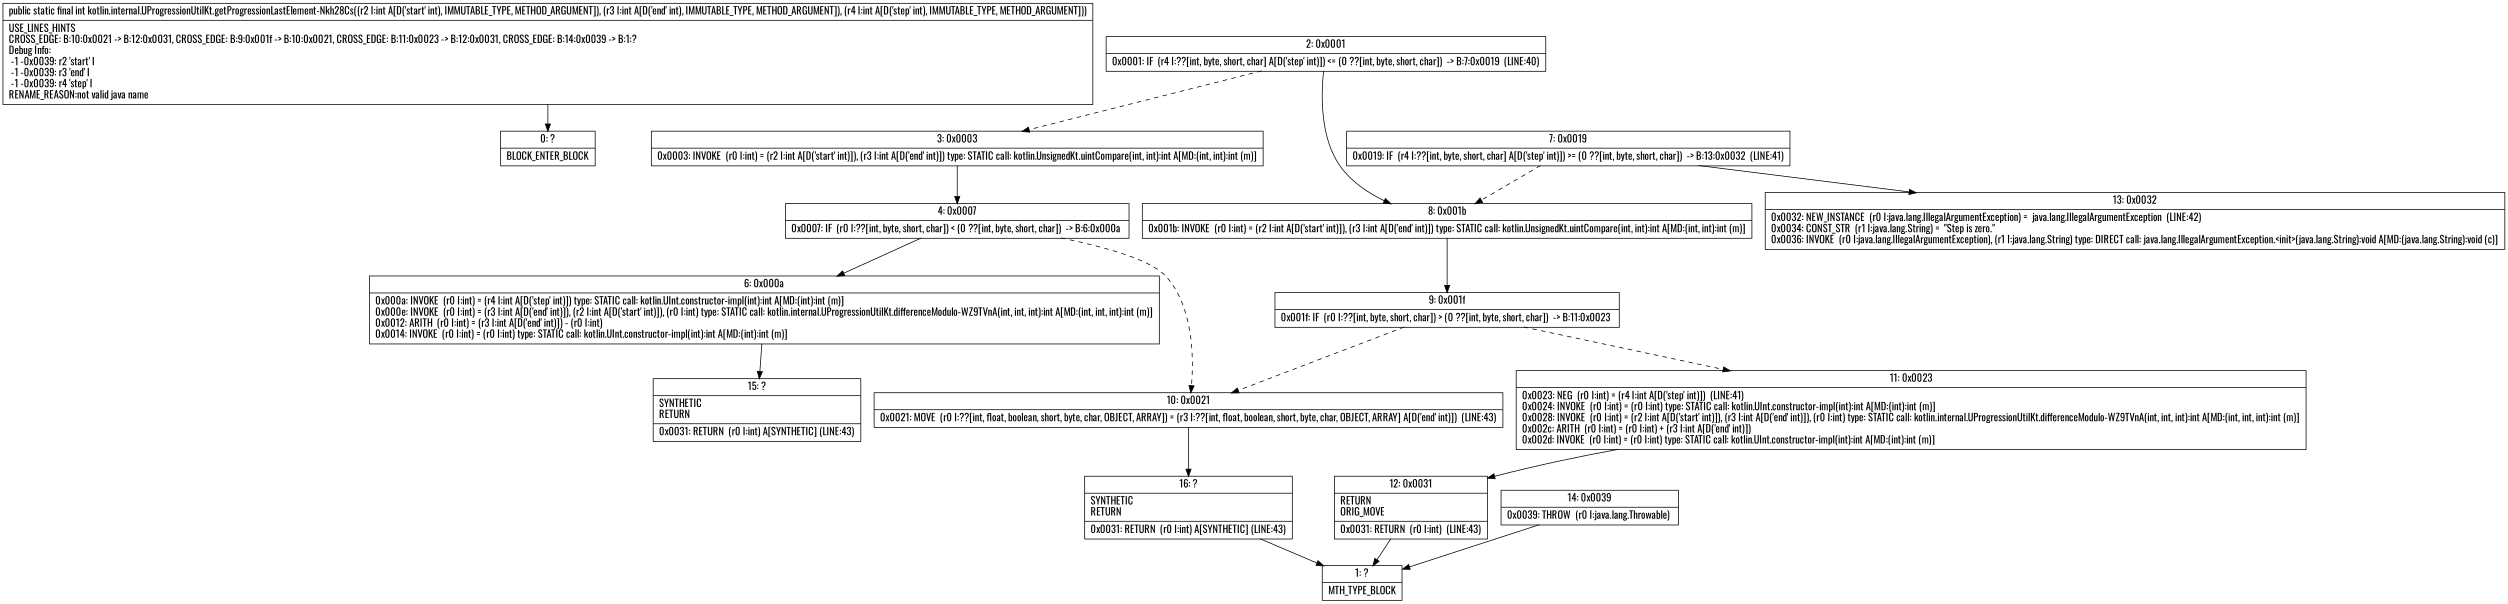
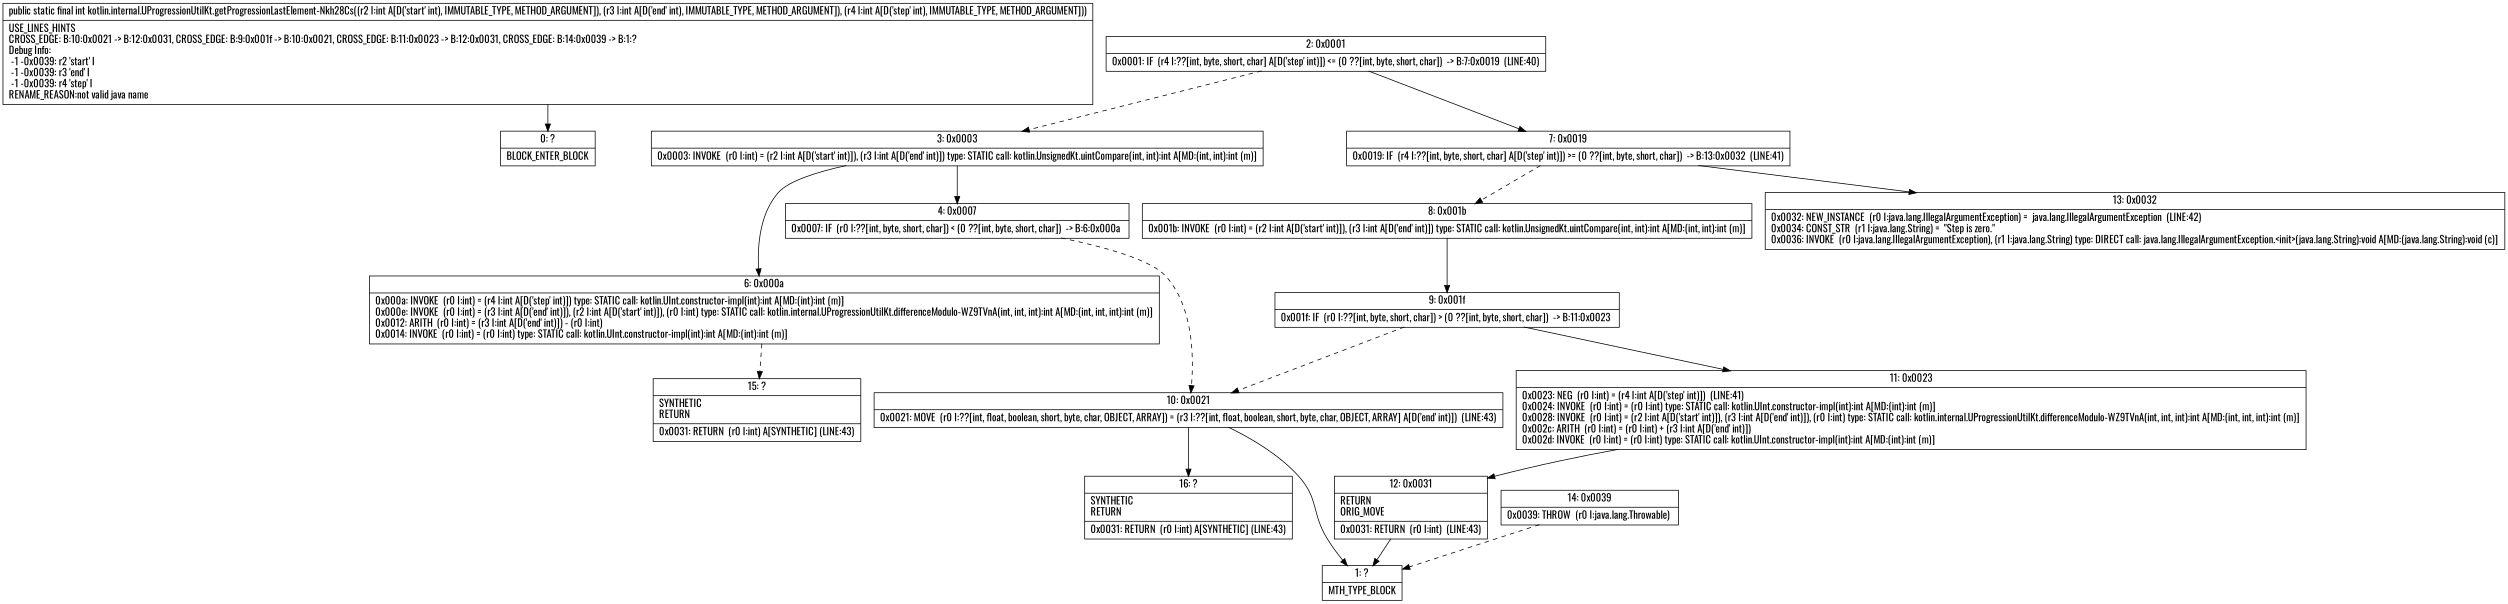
edge "2: 0x0001" -> "8: 0x001b": now "2: 0x0001" -> "7: 0x0019"
edge "4: 0x0007" -> "6: 0x000a": now "3: 0x0003" -> "6: 0x000a"
edge "9: 0x001f" -> "11: 0x0023": style dashed -> solid
edge "6: 0x000a" -> "15: ?": style solid -> dashed
edge "14: 0x0039" -> "1: ?": style solid -> dashed
edge "16: ?" -> "1: ?": now "10: 0x0021" -> "1: ?"
